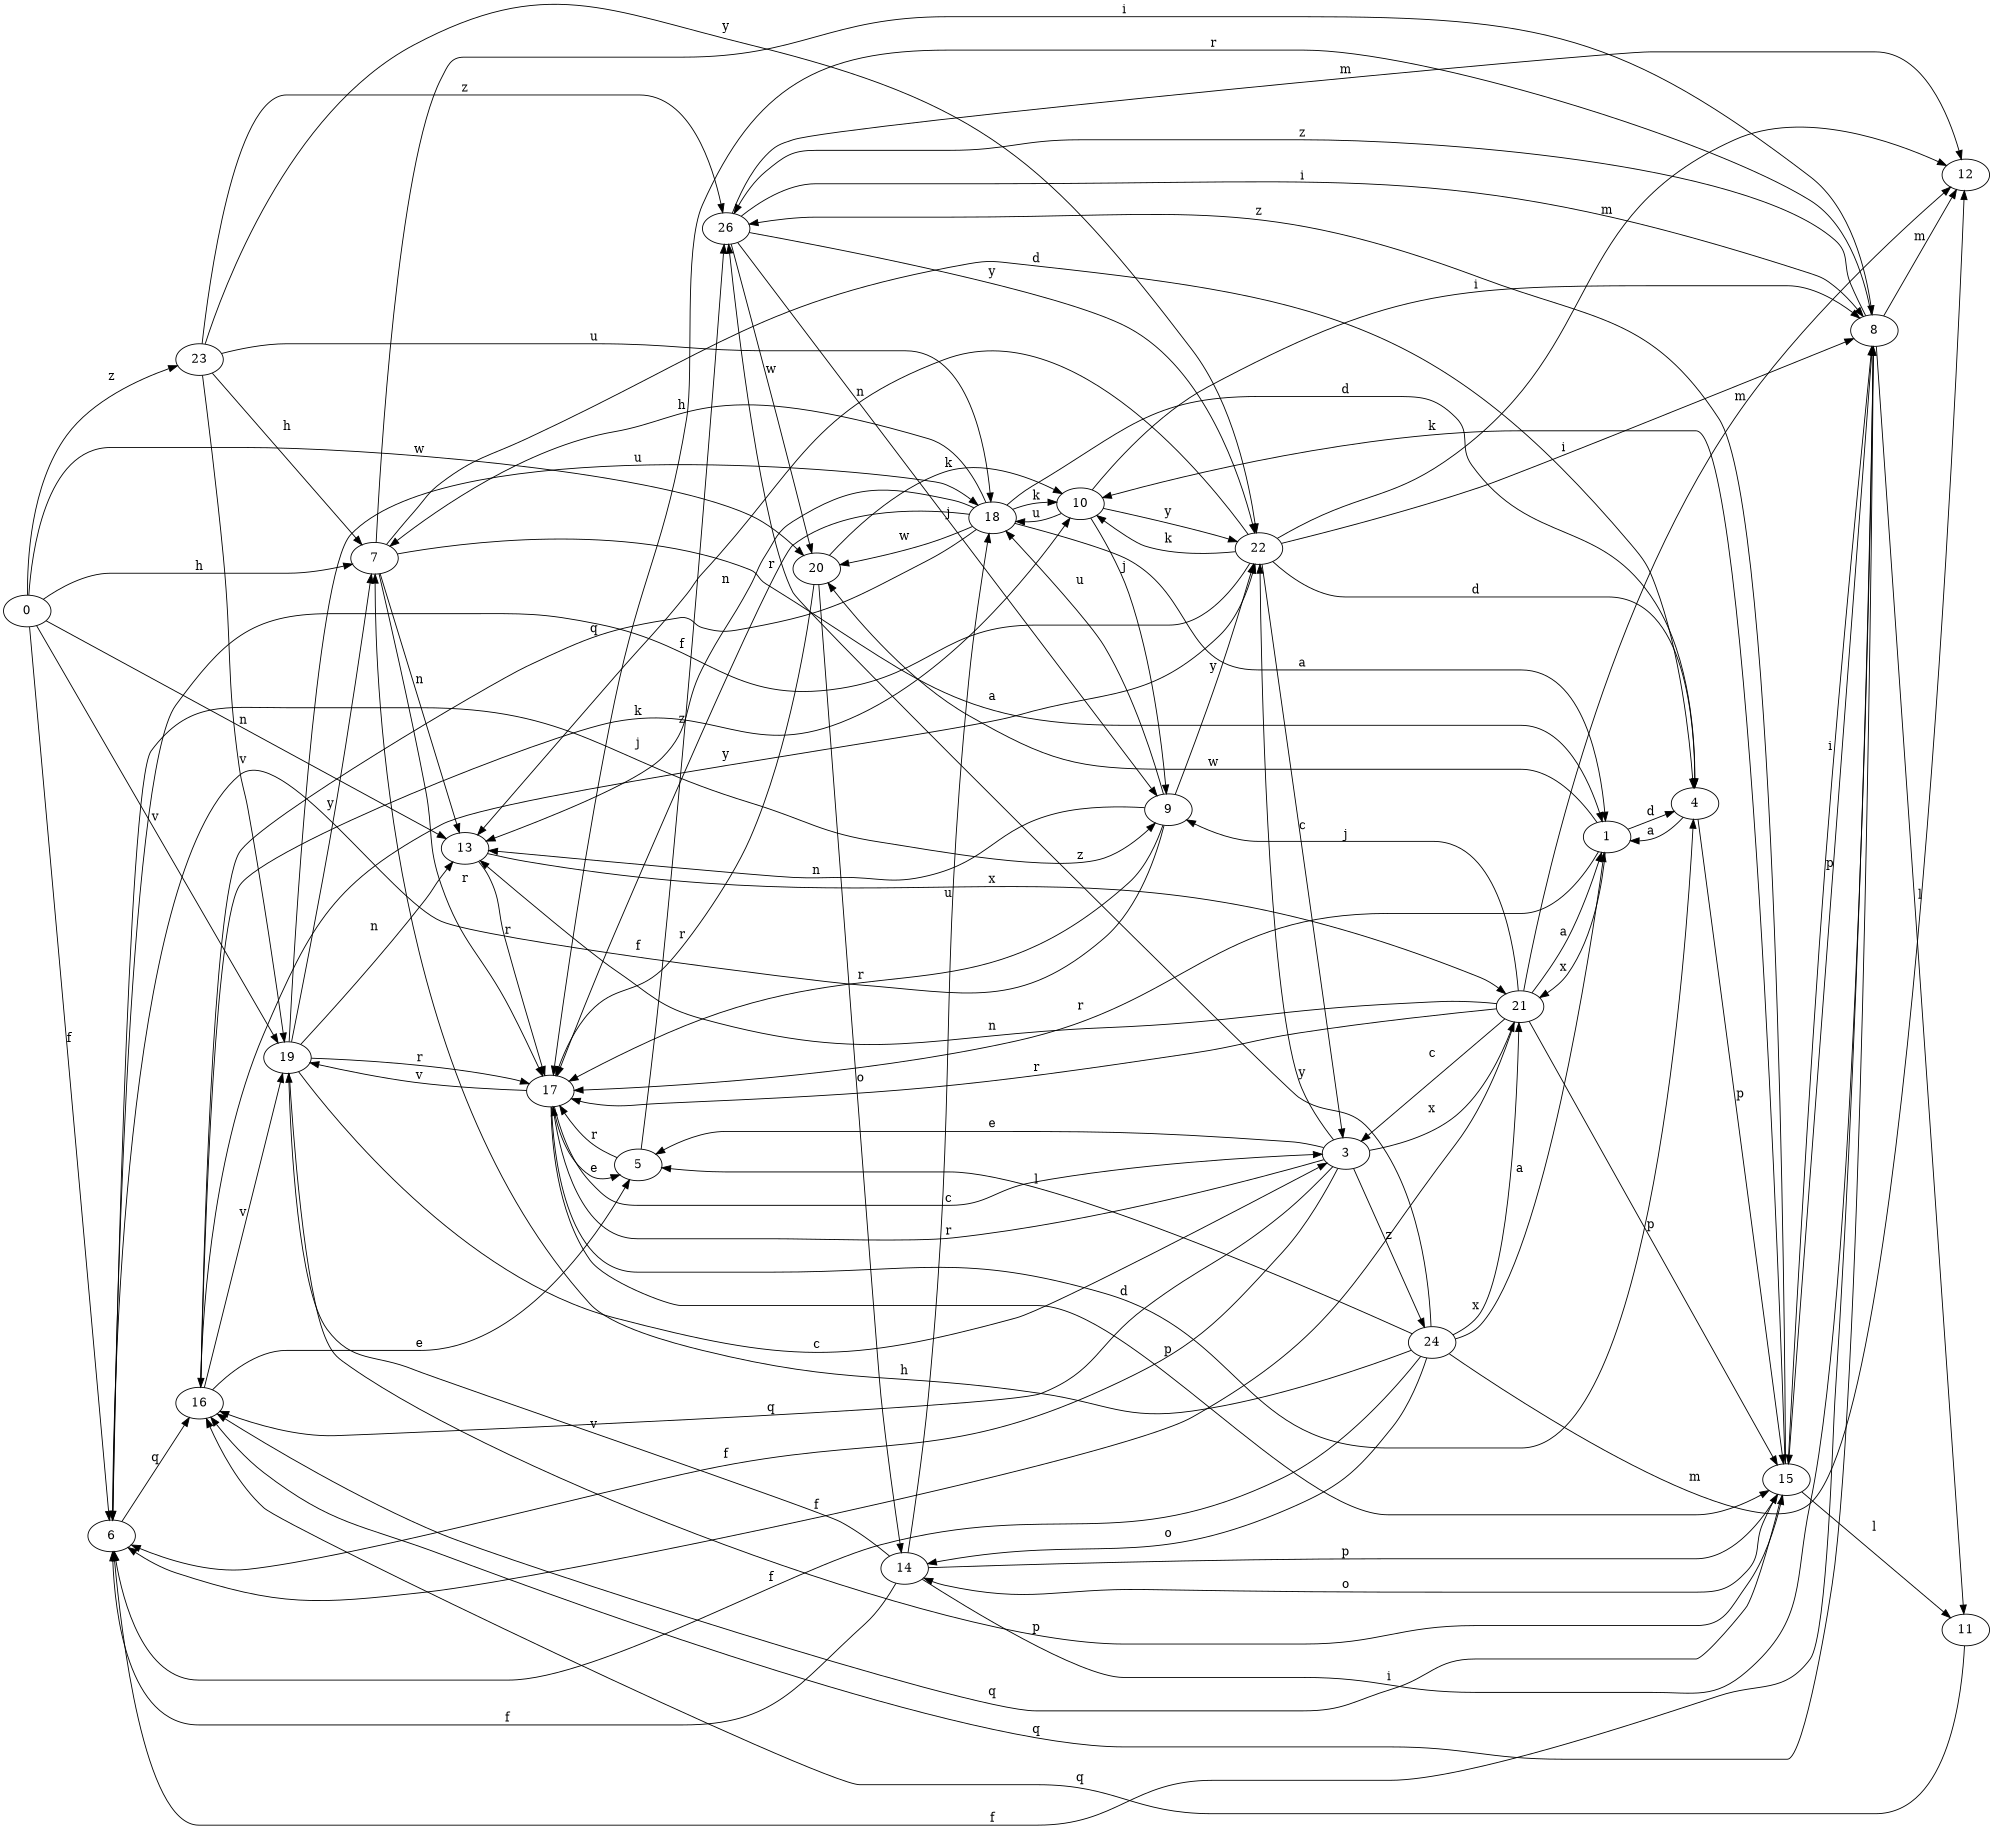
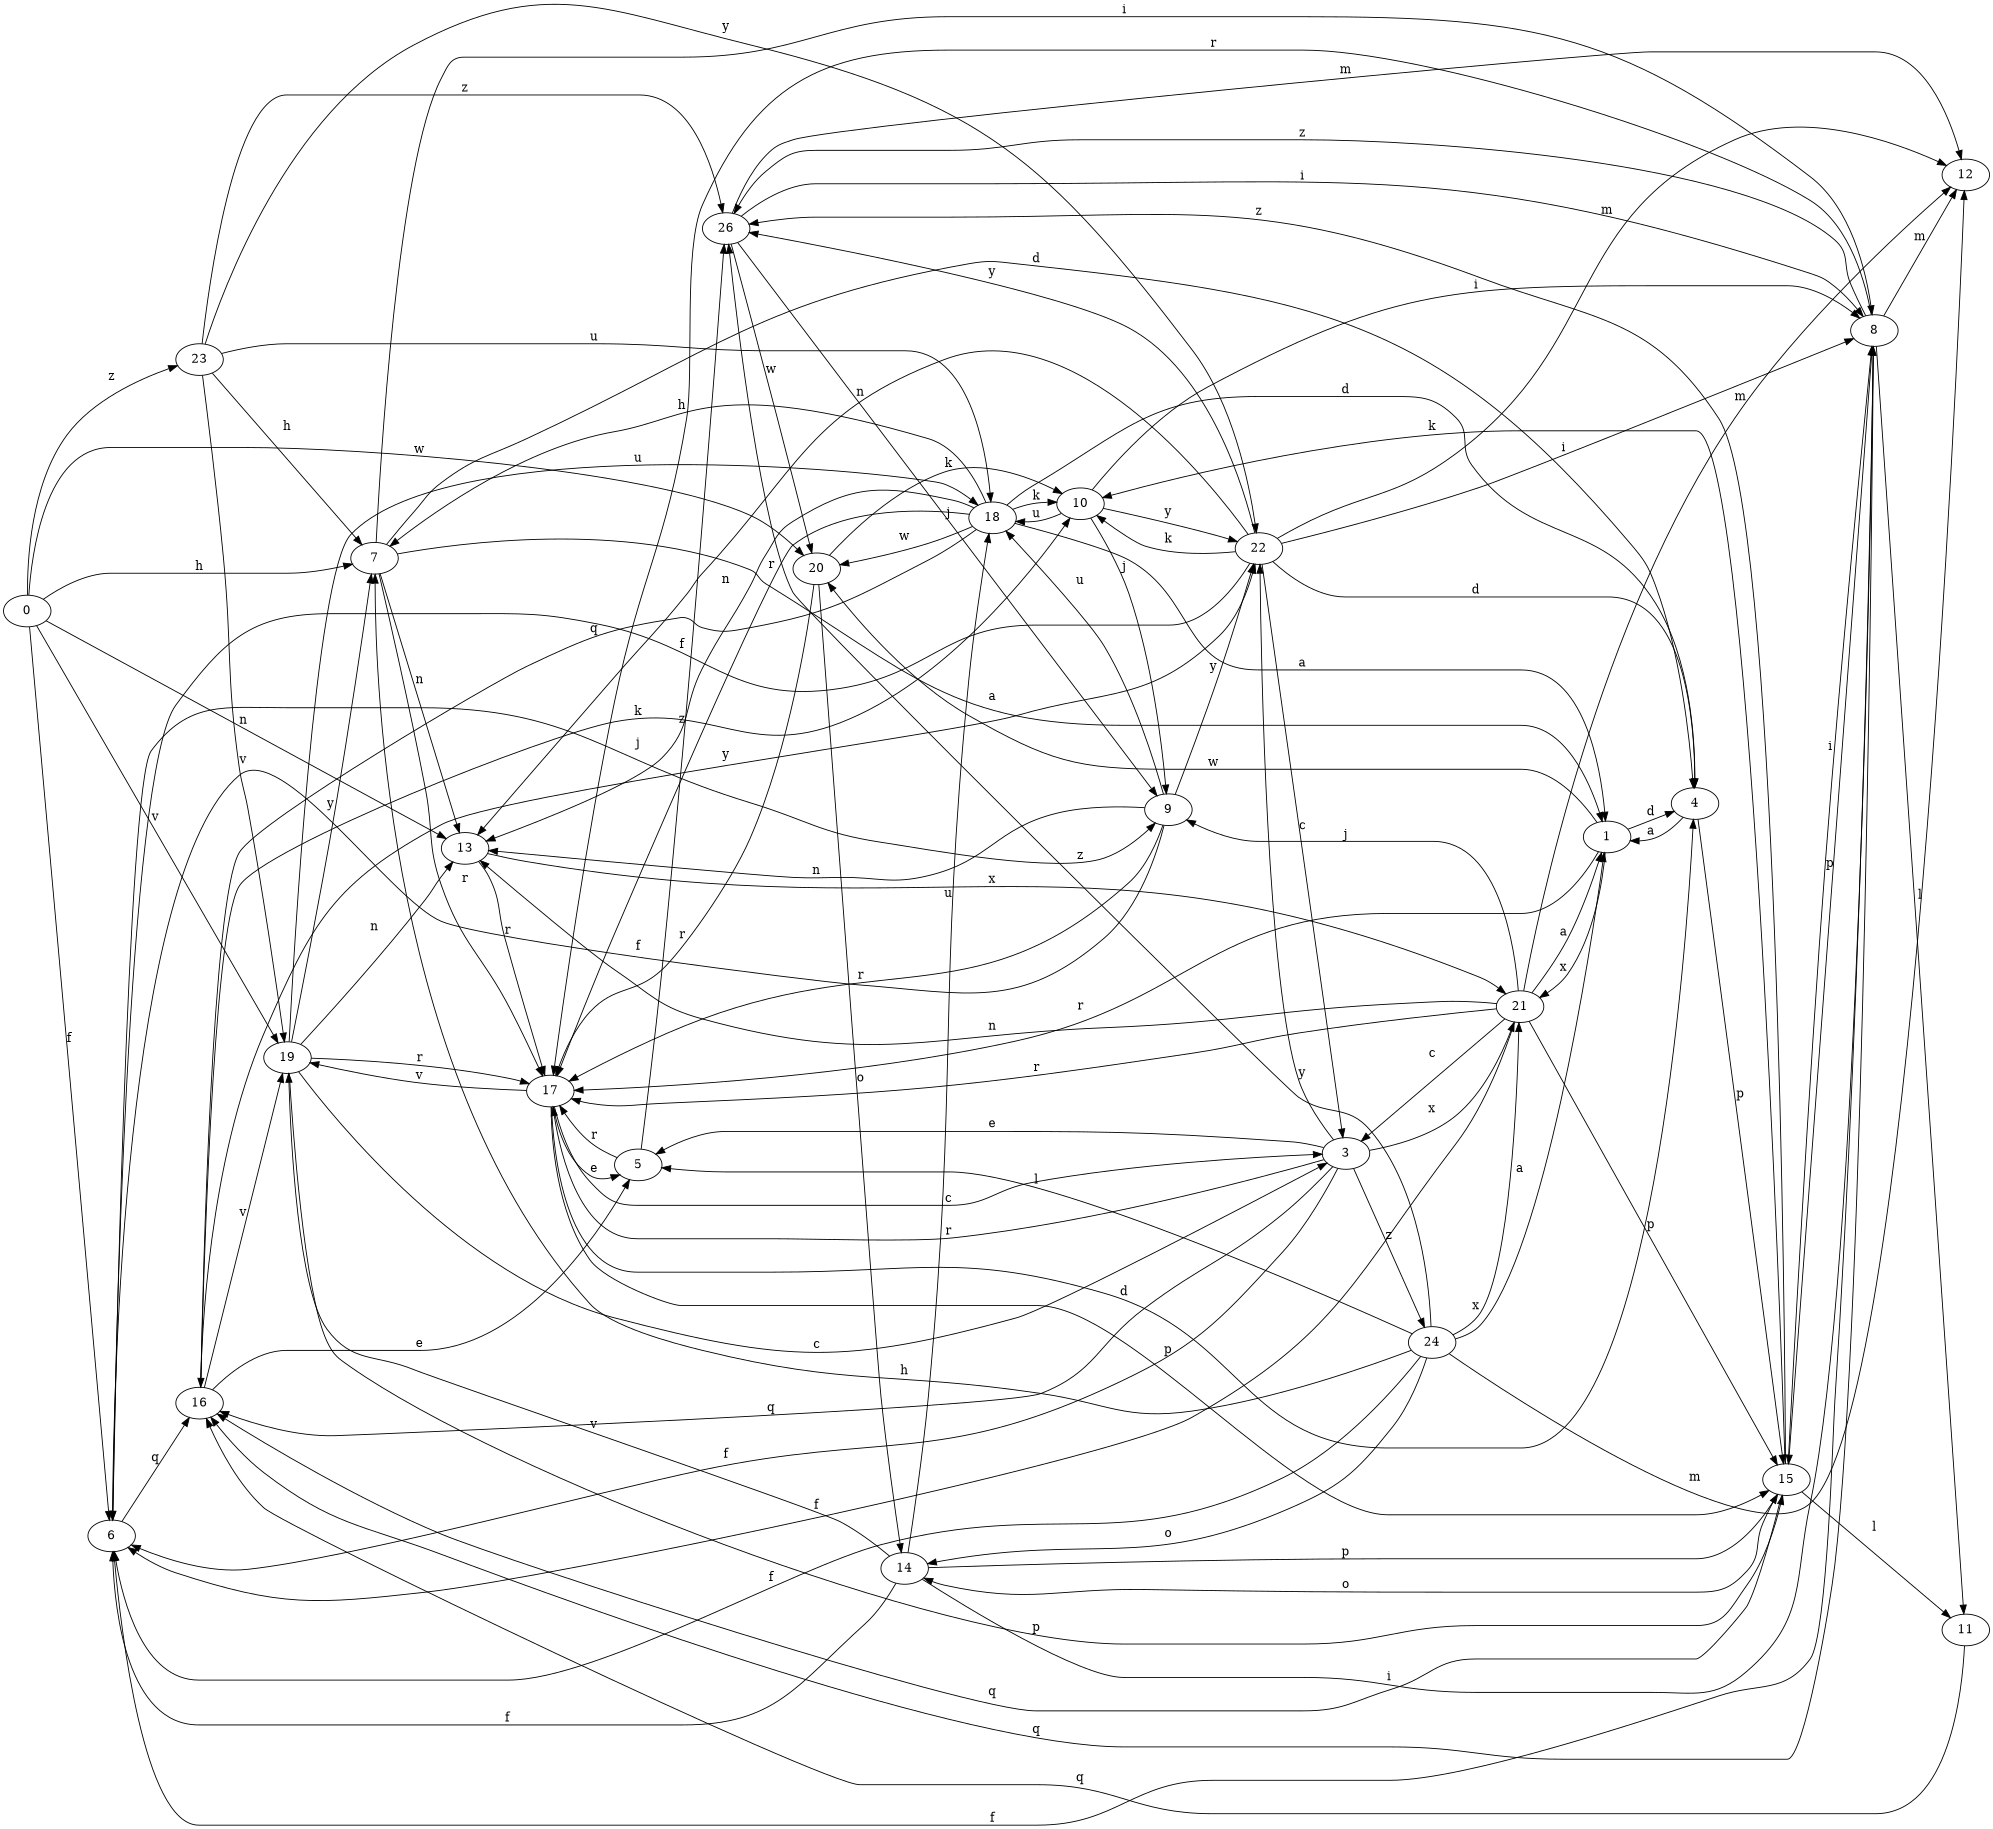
edge "26" -> "22": reversed
